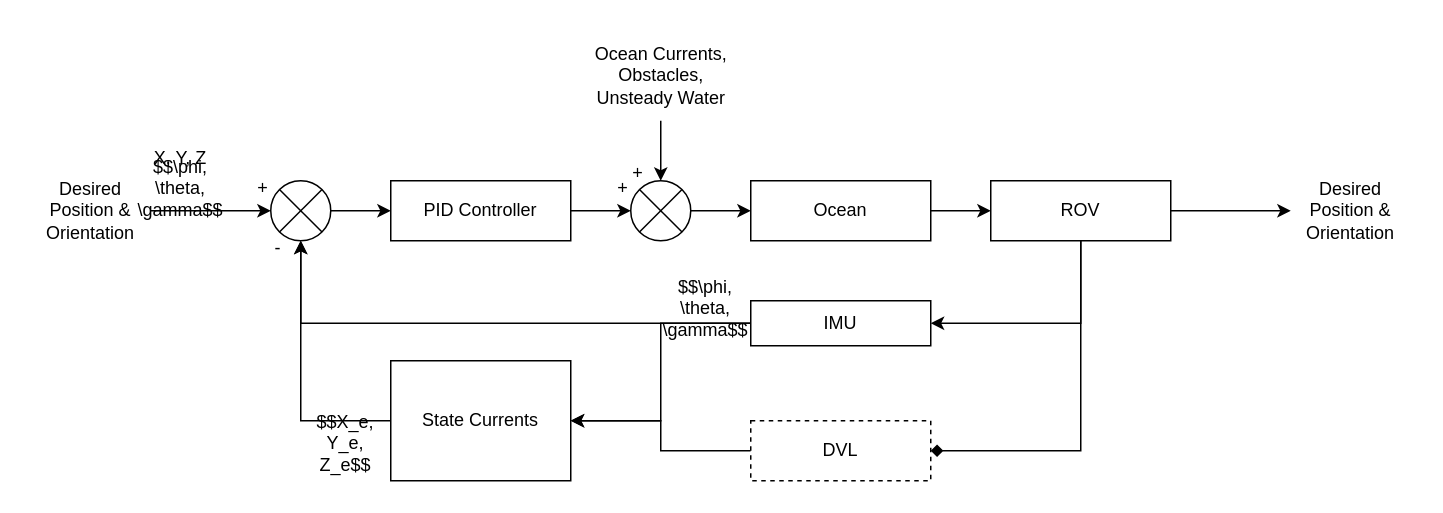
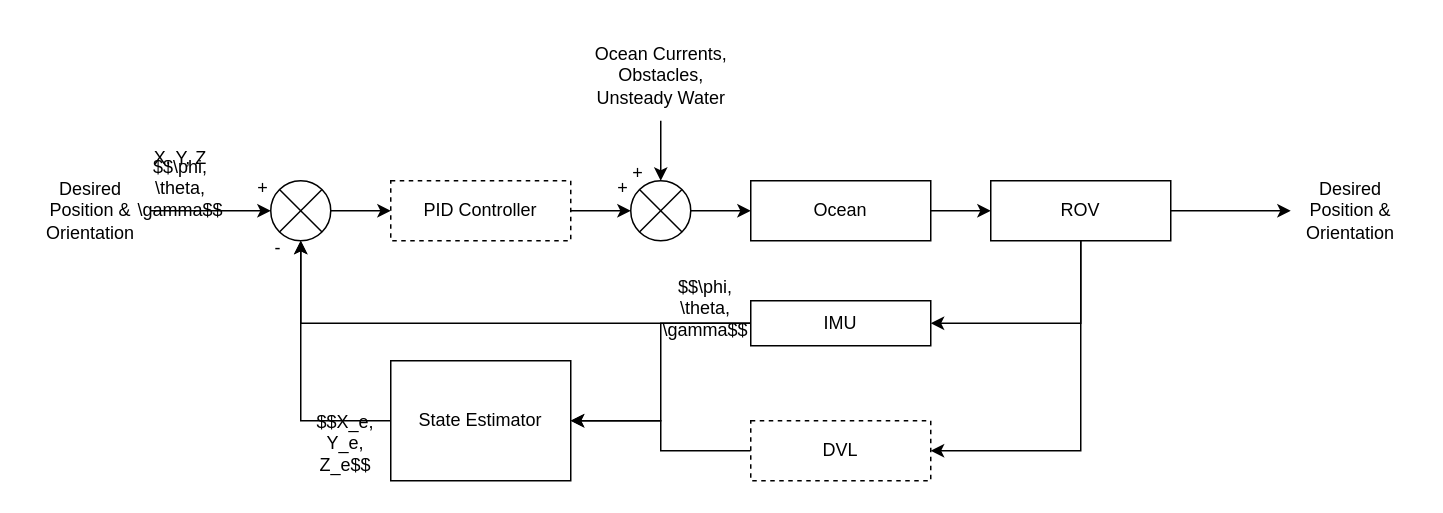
node "PID Controller": style solid -> dashed
node "State Currents": label "State Currents" -> "State Estimator"
edge "ROV" -> "DVL": arrowhead diamond -> classic
